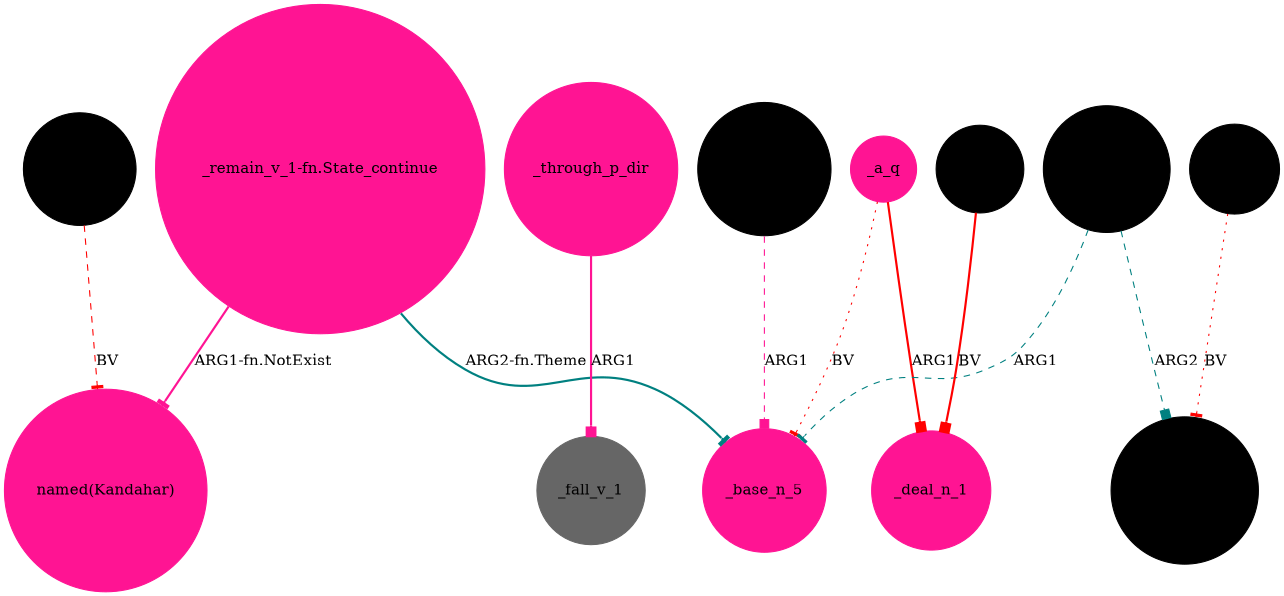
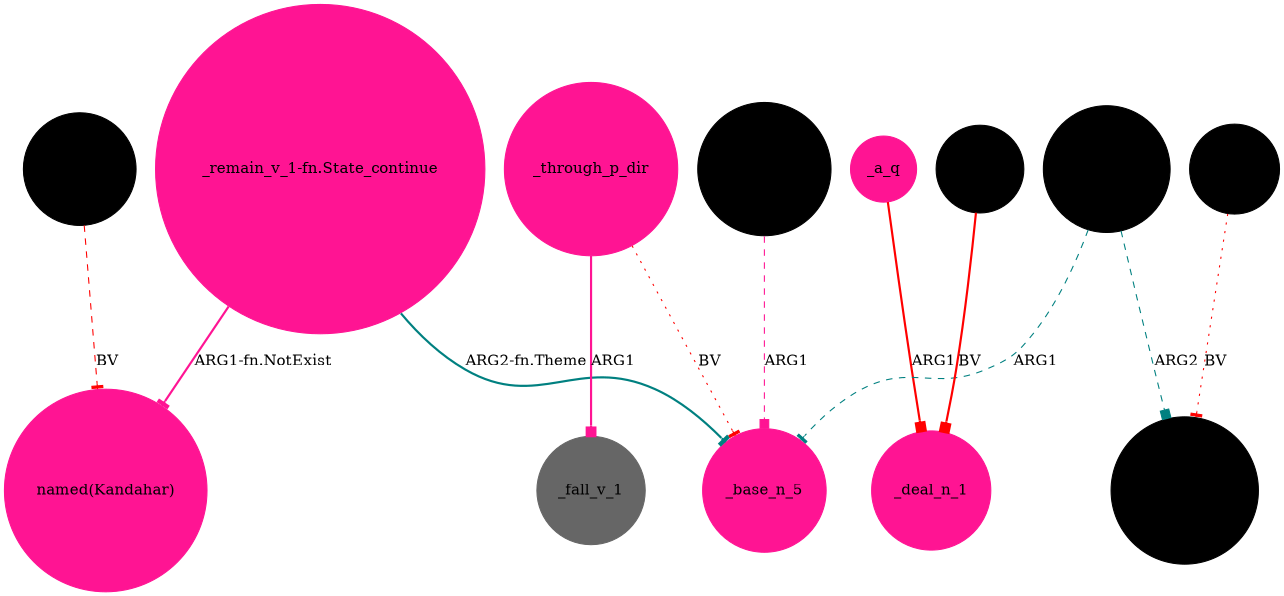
edge "_a_q" -> "_base_n_5": now "_through_p_dir" -> "_base_n_5"
